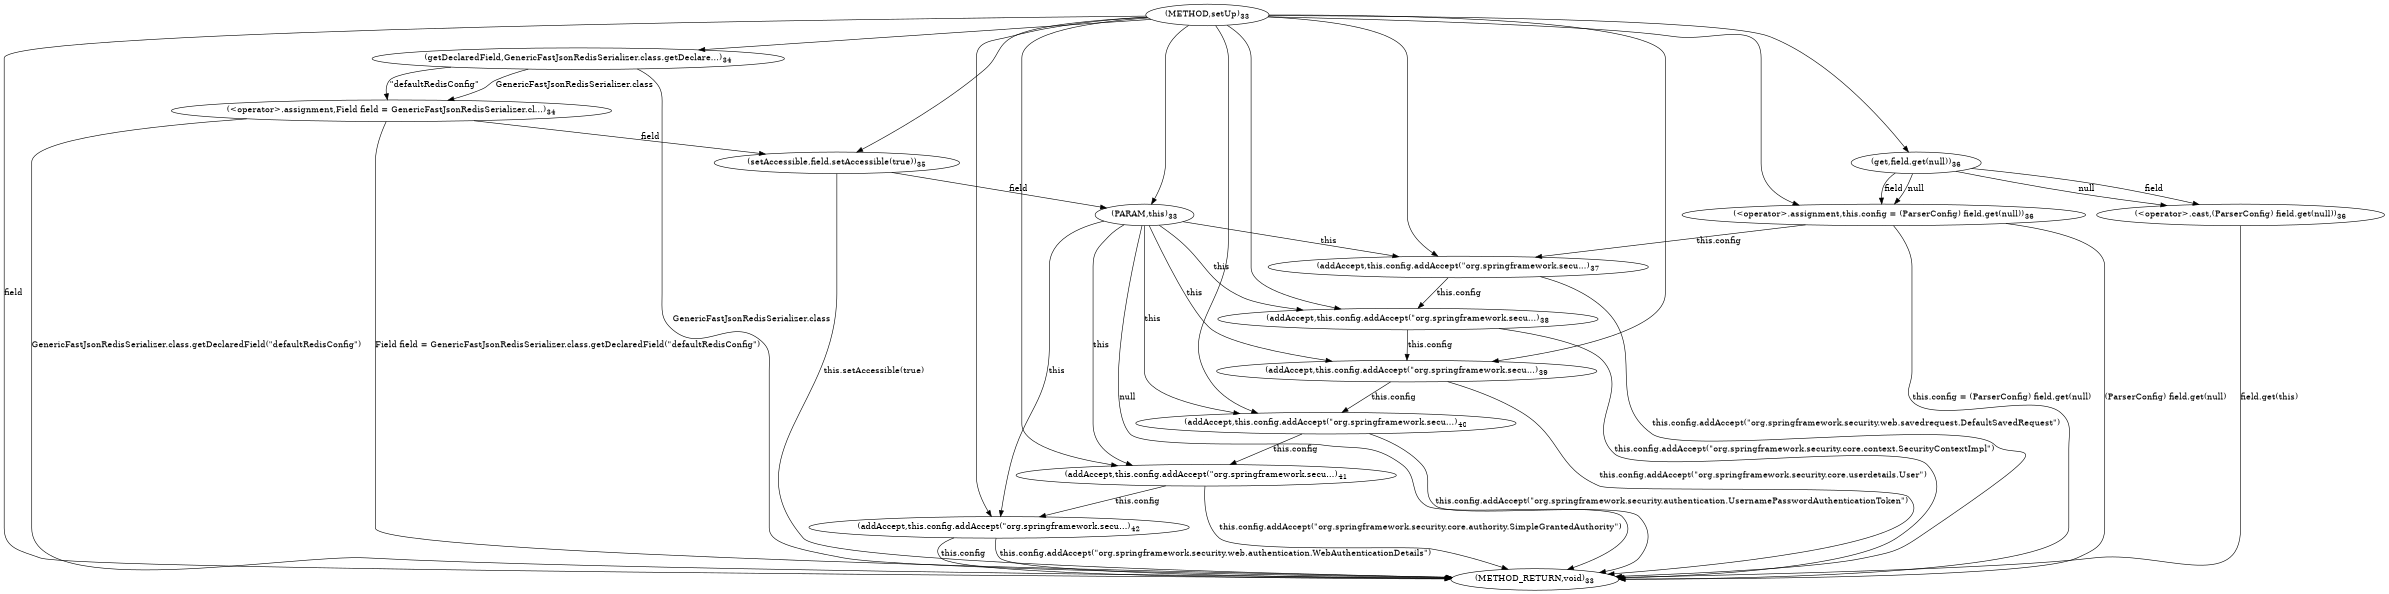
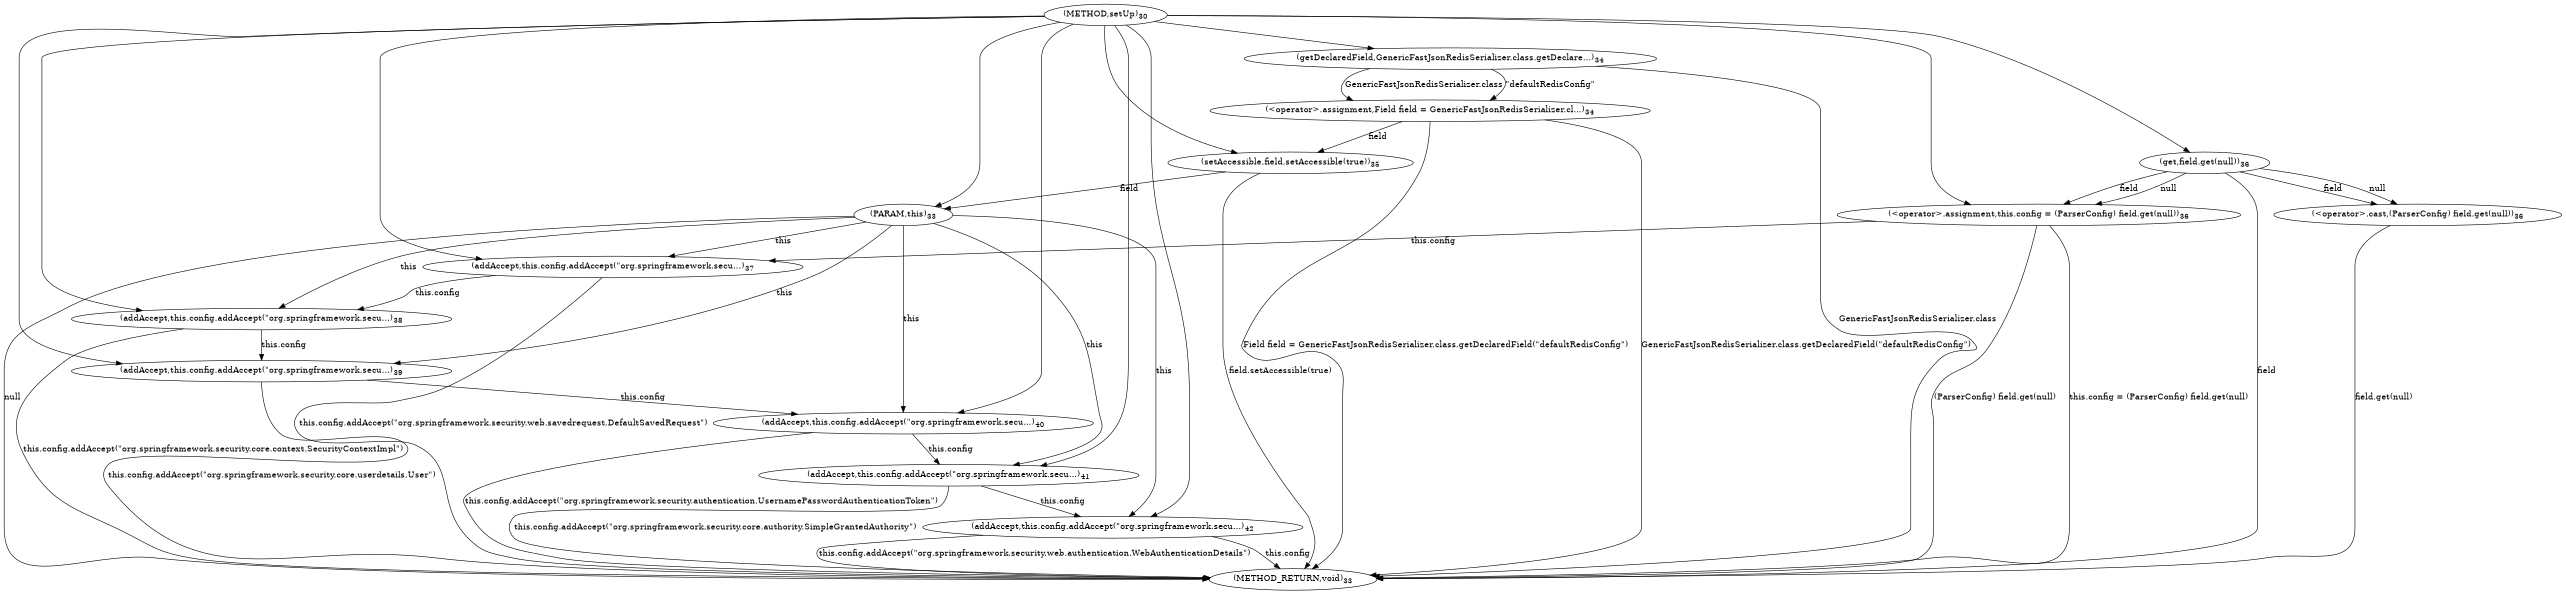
node "(METHOD,setUp)": text "33" -> "30"
edge "(setAccessible,field.setAccessible(true))" -> "(METHOD_RETURN,void)": label "this.setAccessible(true)" -> "field.setAccessible(true)"
edge "(<operator>.cast,(ParserConfig) field.get(null))" -> "(METHOD_RETURN,void)": label "field.get(this)" -> "field.get(null)"
edge "(METHOD,setUp)" -> "(METHOD_RETURN,void)": now "(get,field.get(null))" -> "(METHOD_RETURN,void)"
